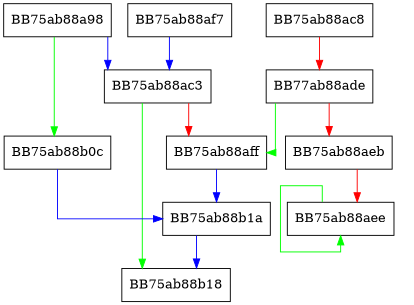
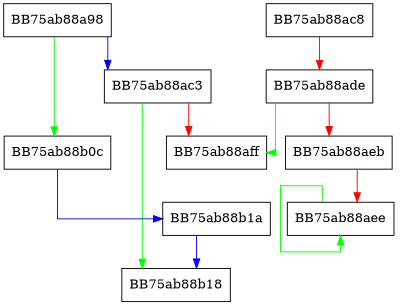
node "BB75ab88af7": removed
node "BB77ab88ade": label "BB77ab88ade" -> "BB75ab88ade"
edge "BB75ab88aff" -> "BB75ab88b1a": removed
